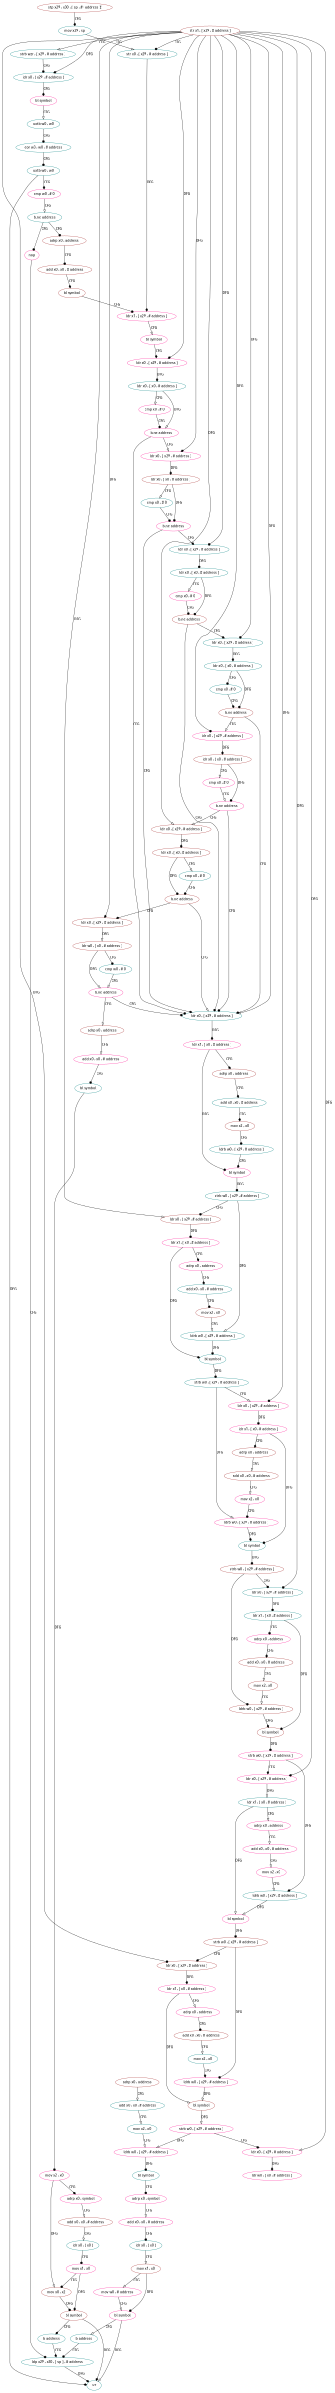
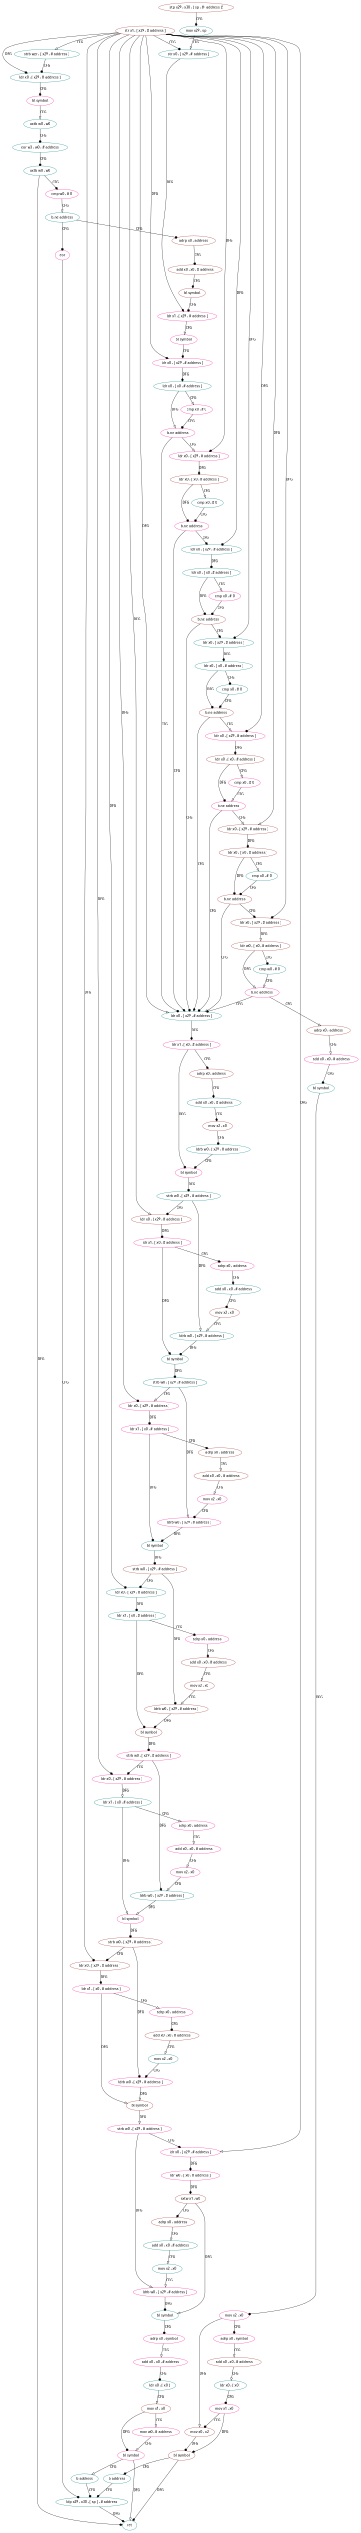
node "nop": label "nop" -> "eor"
node "sxtw x1 , w0": added
